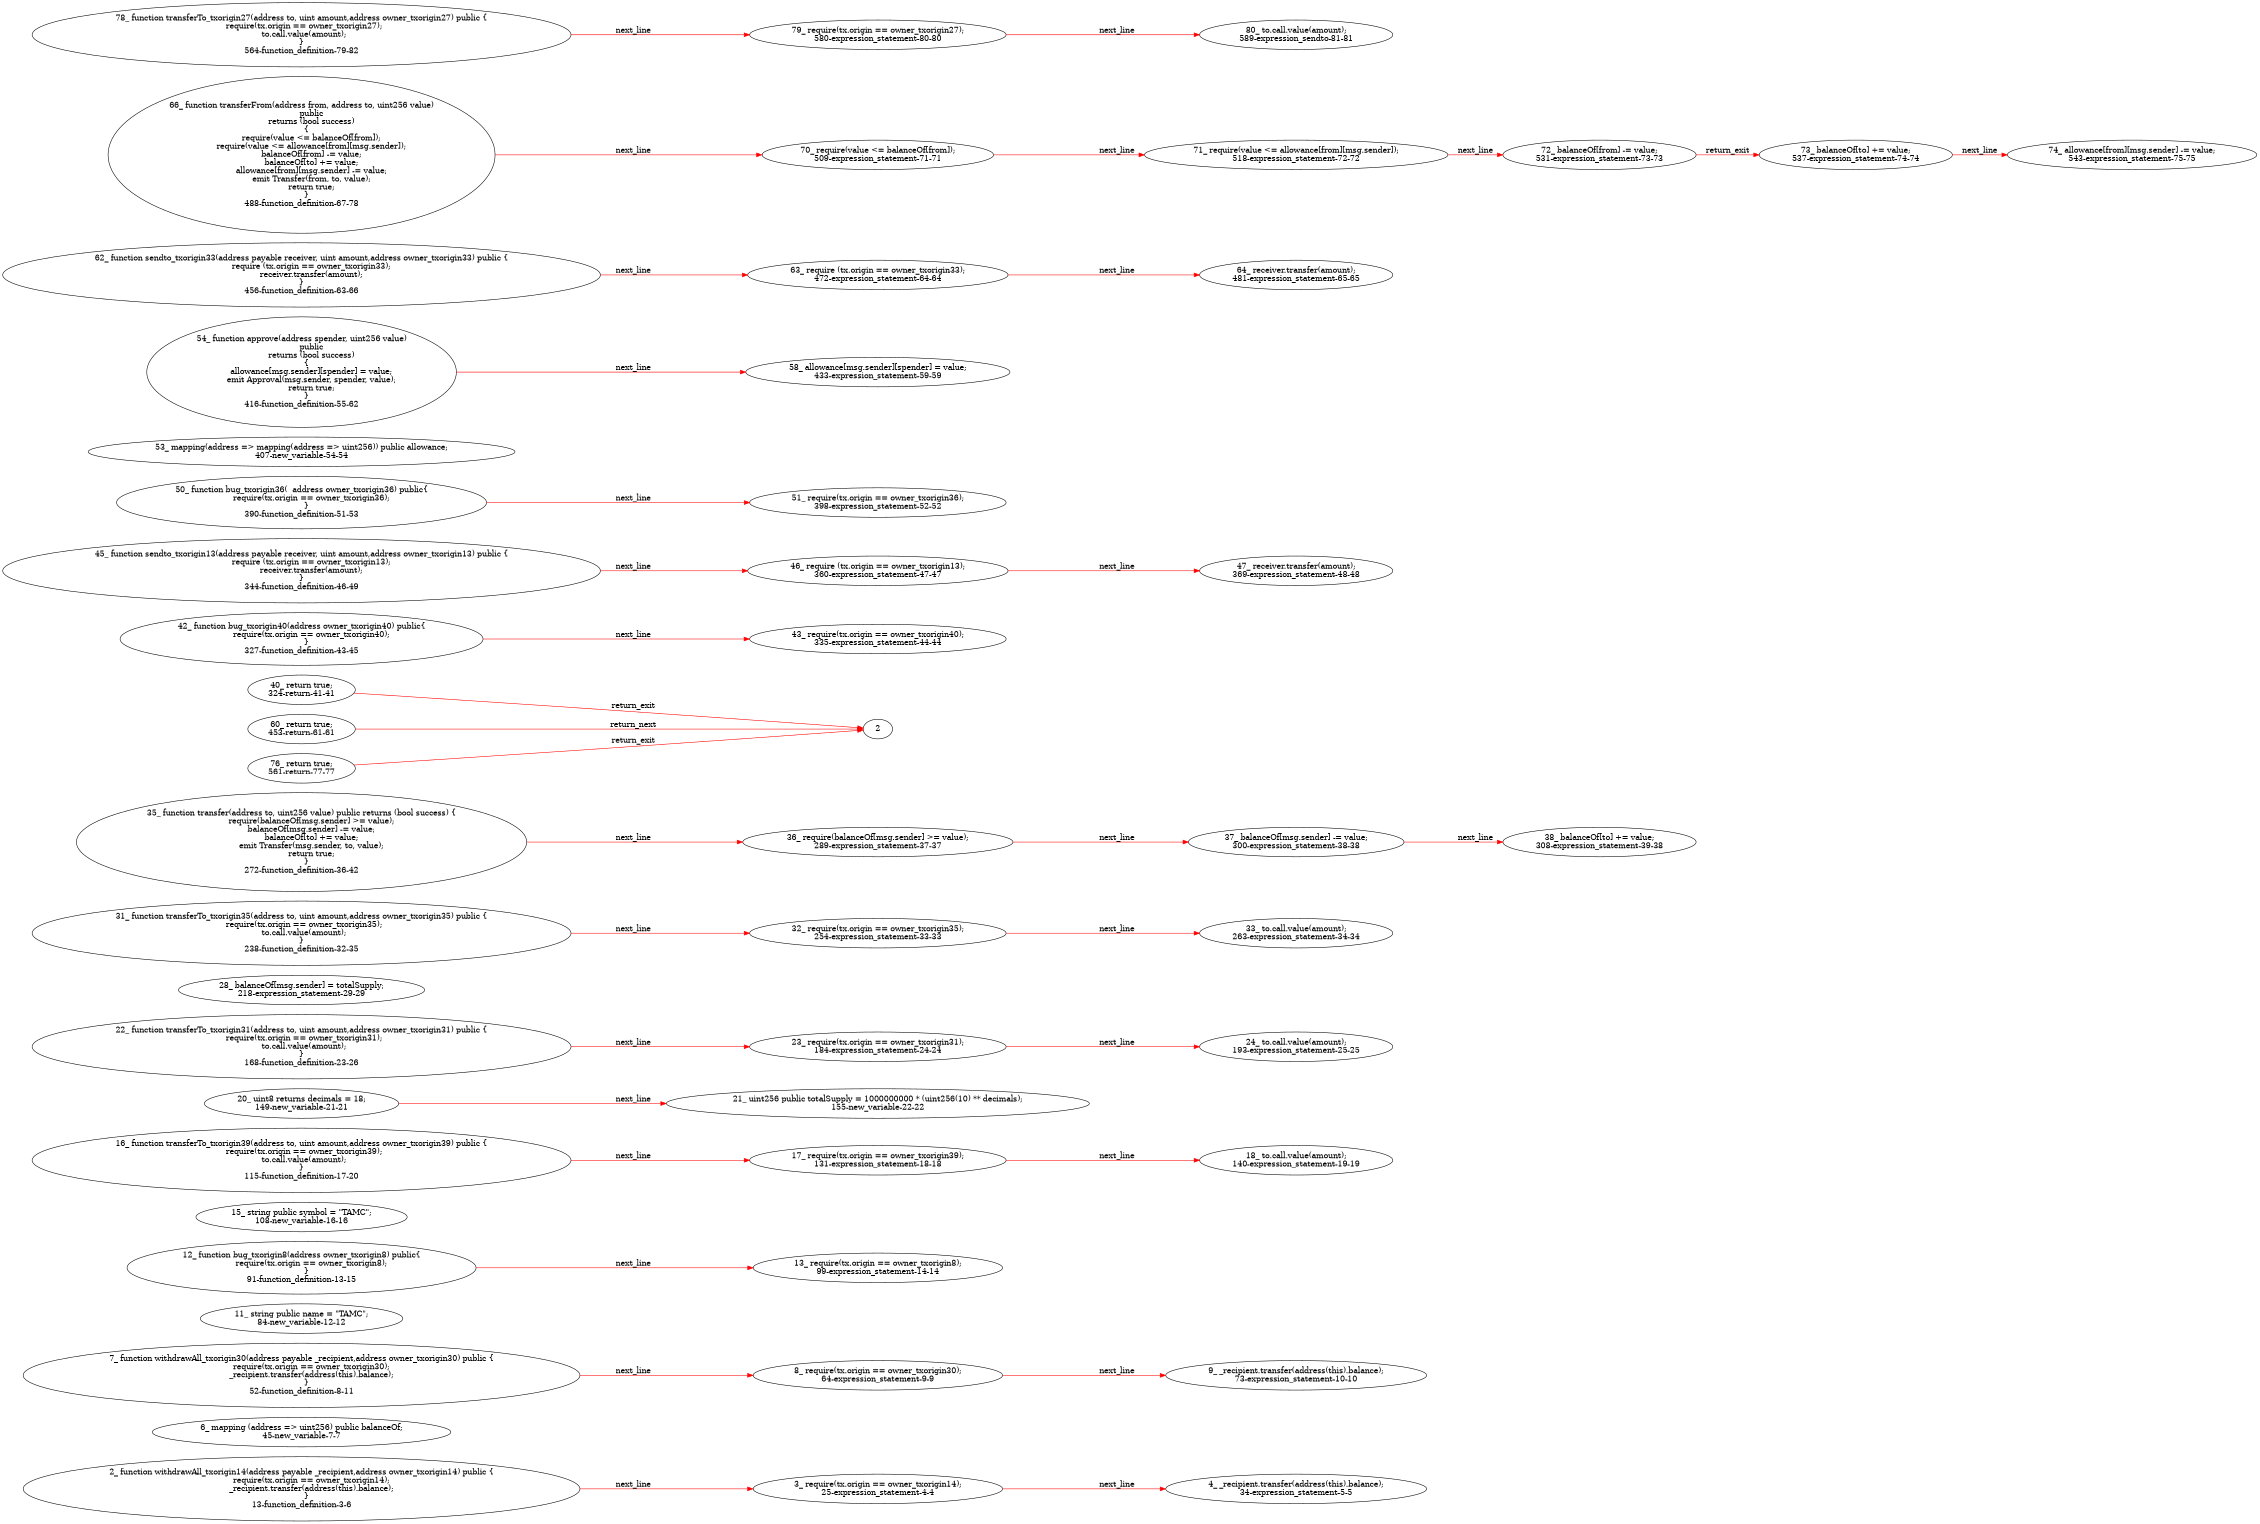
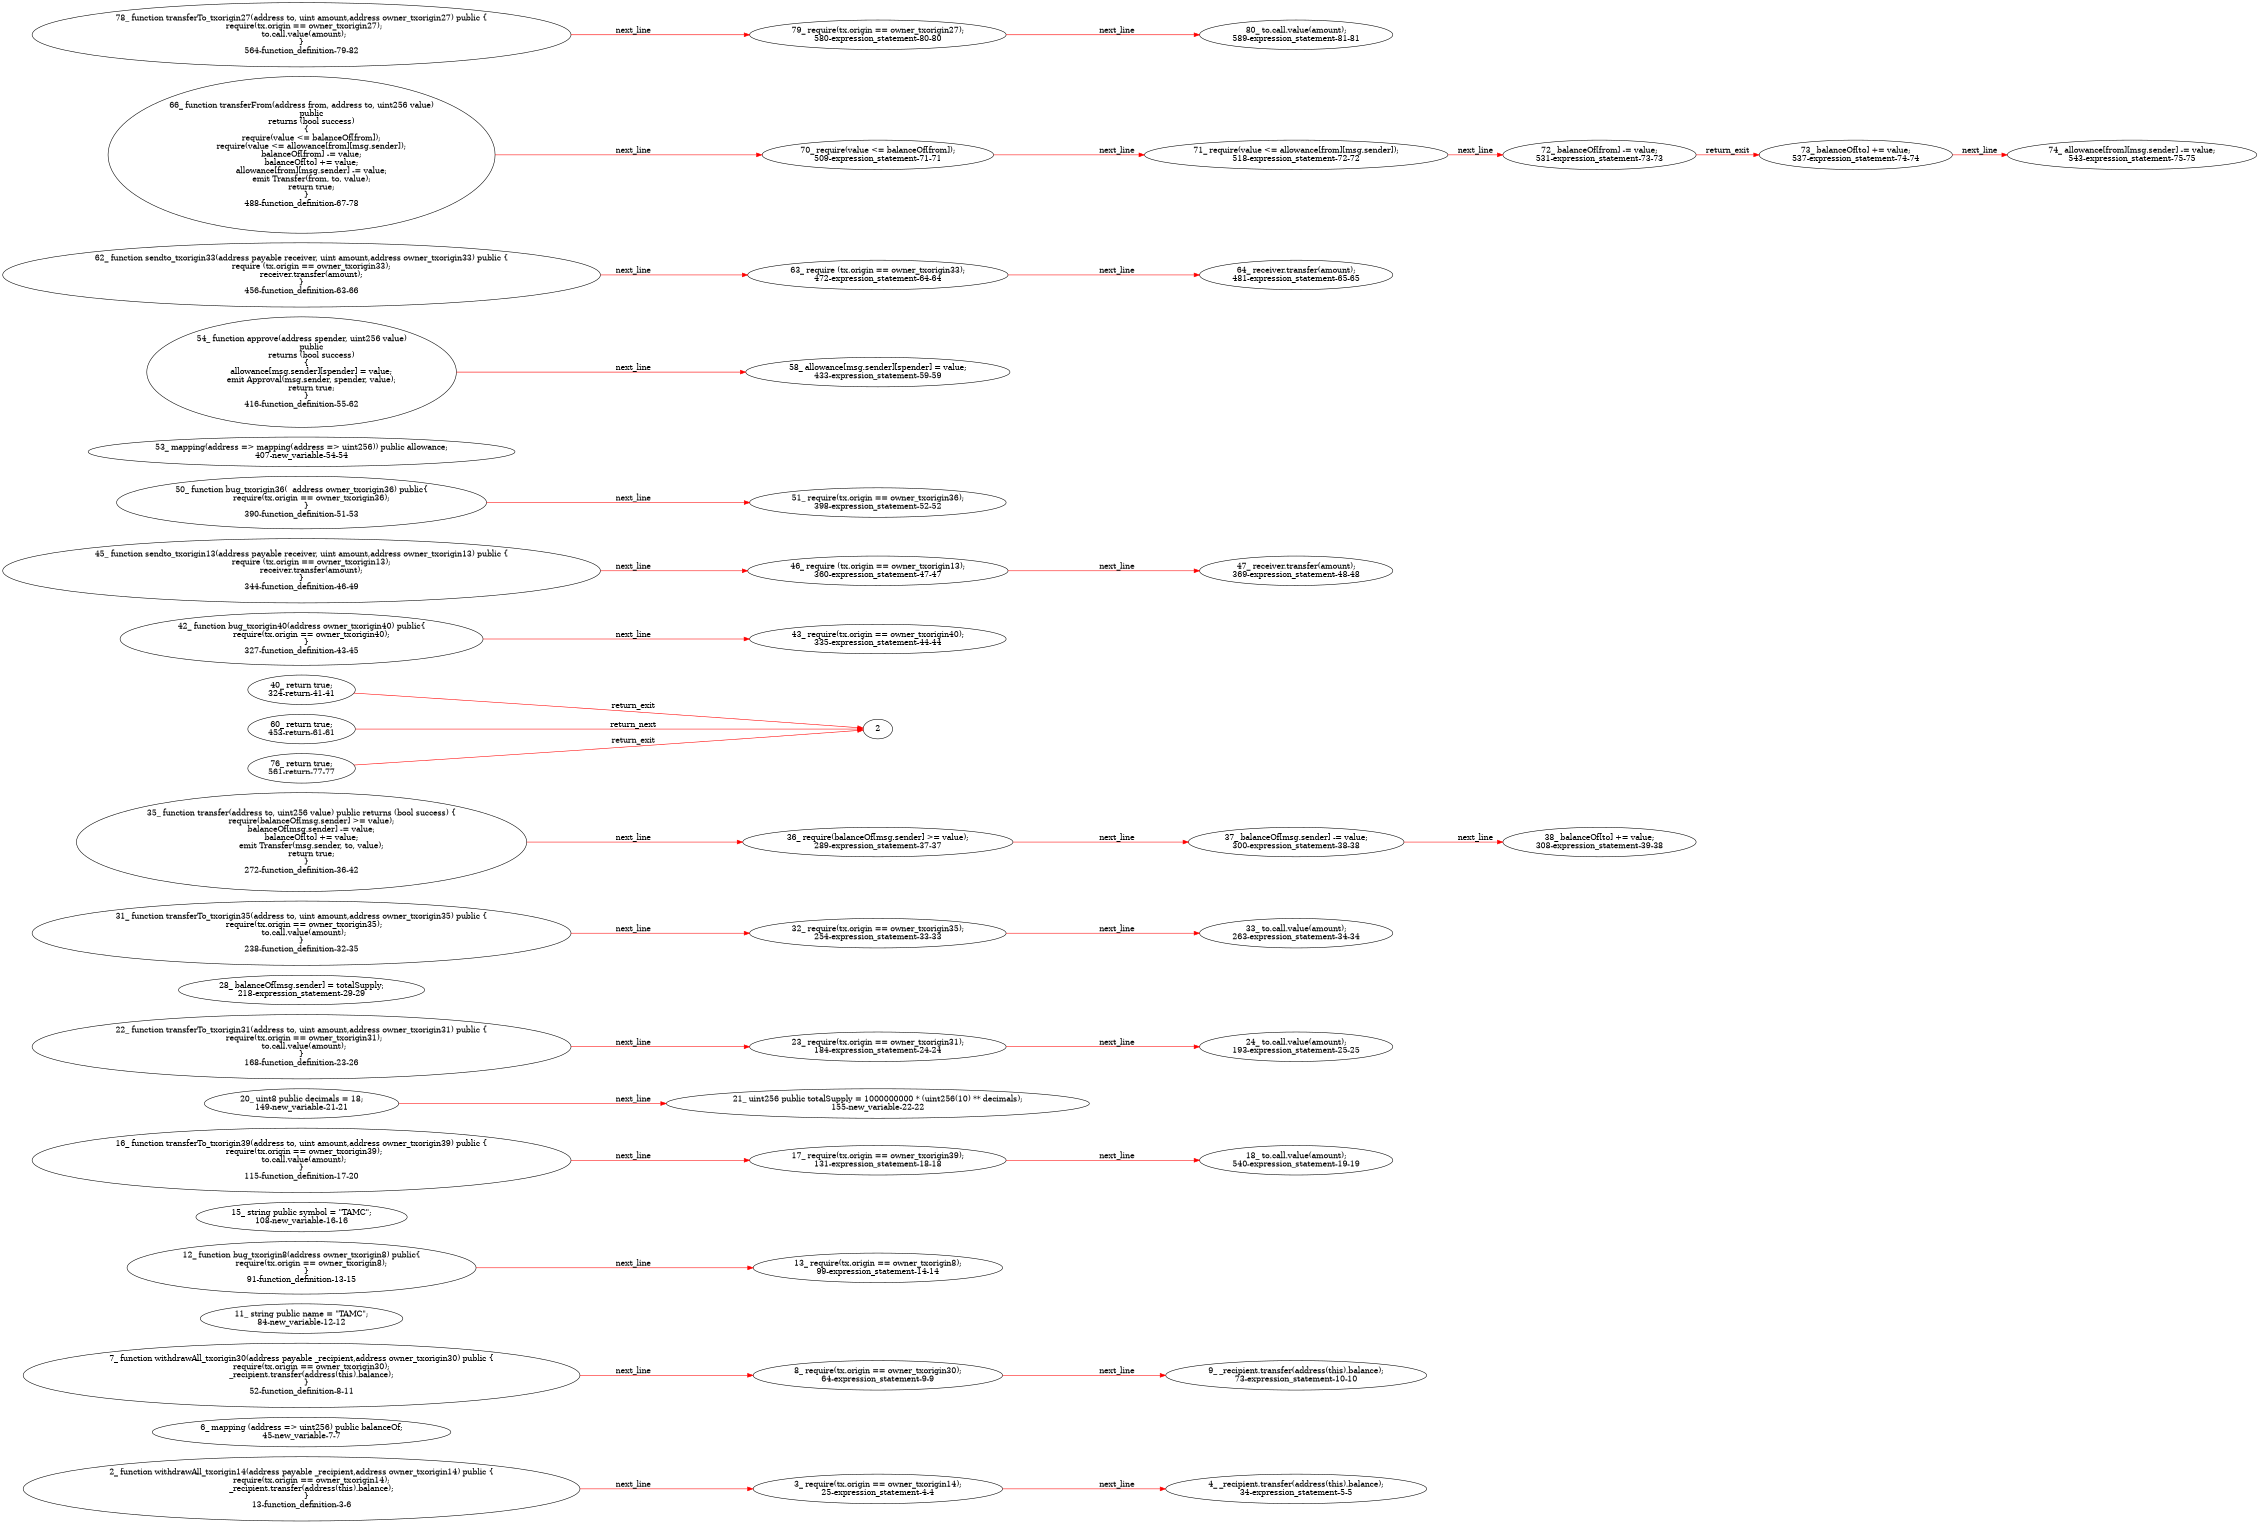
node "80_ to.call.value(amount); 589-expression_sendto-81-81": label "80_ to.call.value(amount); 589-expression_sendto-81-81" -> "80_ to.call.value(amount); 589-expression_statement-81-81"
node "20_ uint8 returns decimals = 18; 149-new_variable-21-21": label "20_ uint8 returns decimals = 18; 149-new_variable-21-21" -> "20_ uint8 public decimals = 18; 149-new_variable-21-21"
node "18_ to.call.value(amount); 140-expression_statement-19-19": label "18_ to.call.value(amount); 140-expression_statement-19-19" -> "18_ to.call.value(amount); 540-expression_statement-19-19"
